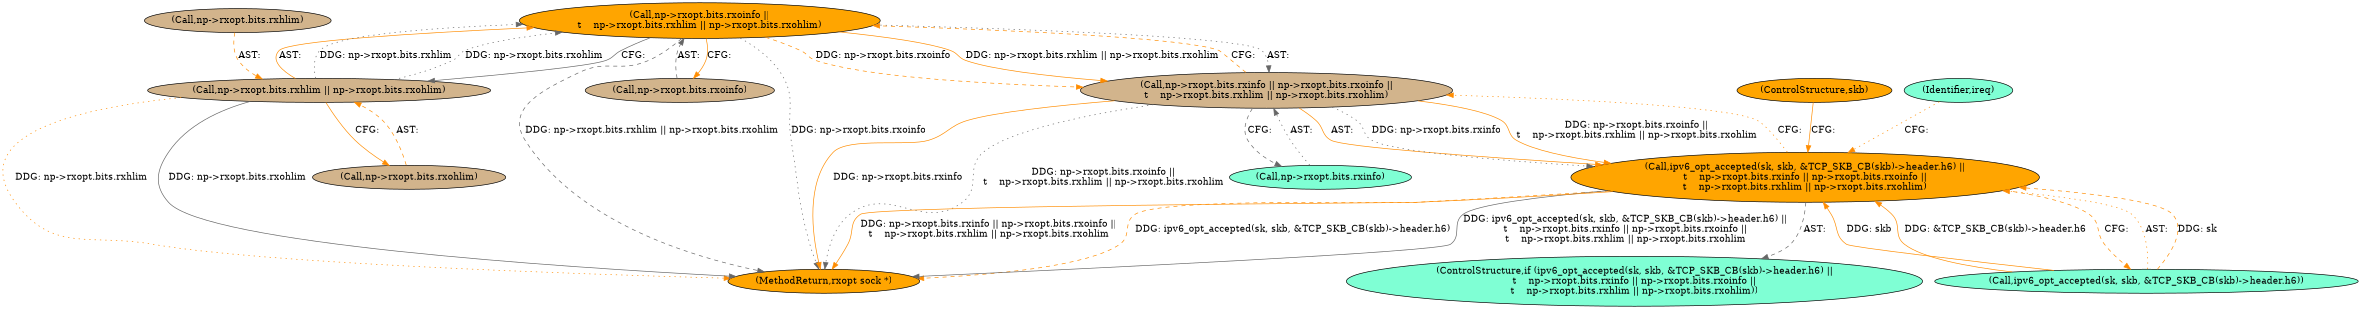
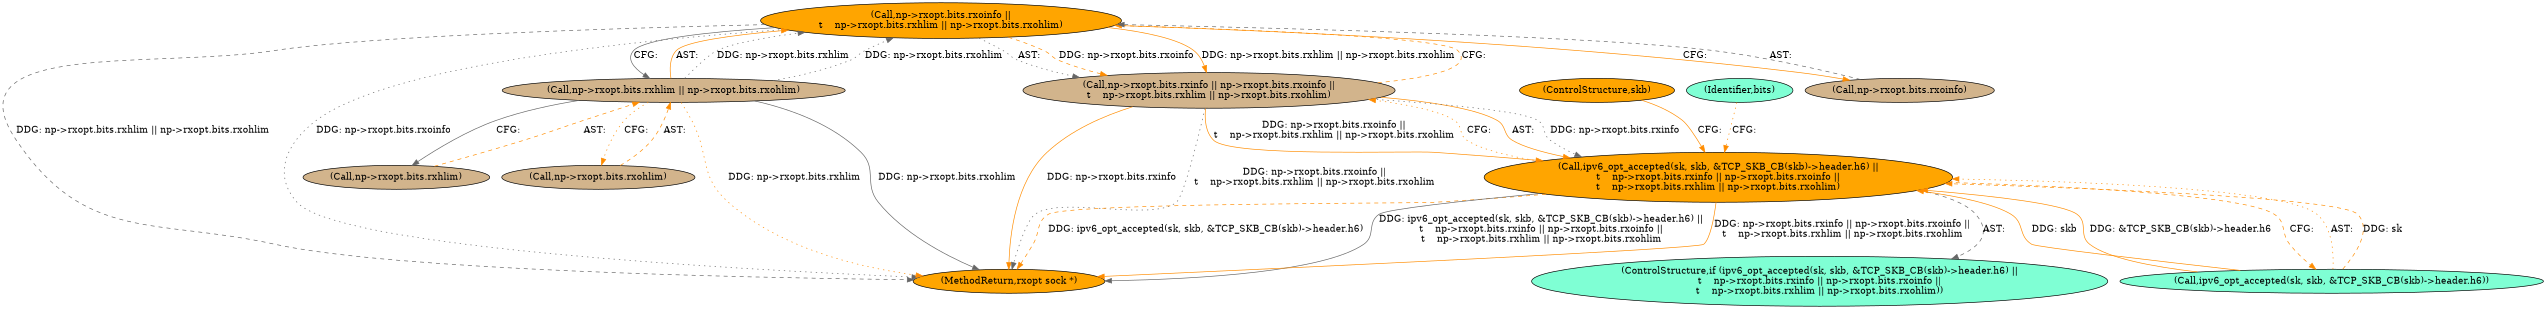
node "(Identifier,ireq)": label "(Identifier,ireq)" -> "(Identifier,bits)"
edge "(Call,np->rxopt.bits.rxhlim || np->rxopt.bits.rxohlim)" -> "(Call,np->rxopt.bits.rxhlim)": added, label "CFG:"
edge "(Call,np->rxopt.bits.rxhlim || np->rxopt.bits.rxohlim)" -> "(Call,np->rxopt.bits.rxohlim)": style solid -> dotted
node "(Call,np->rxopt.bits.rxinfo)": removed
